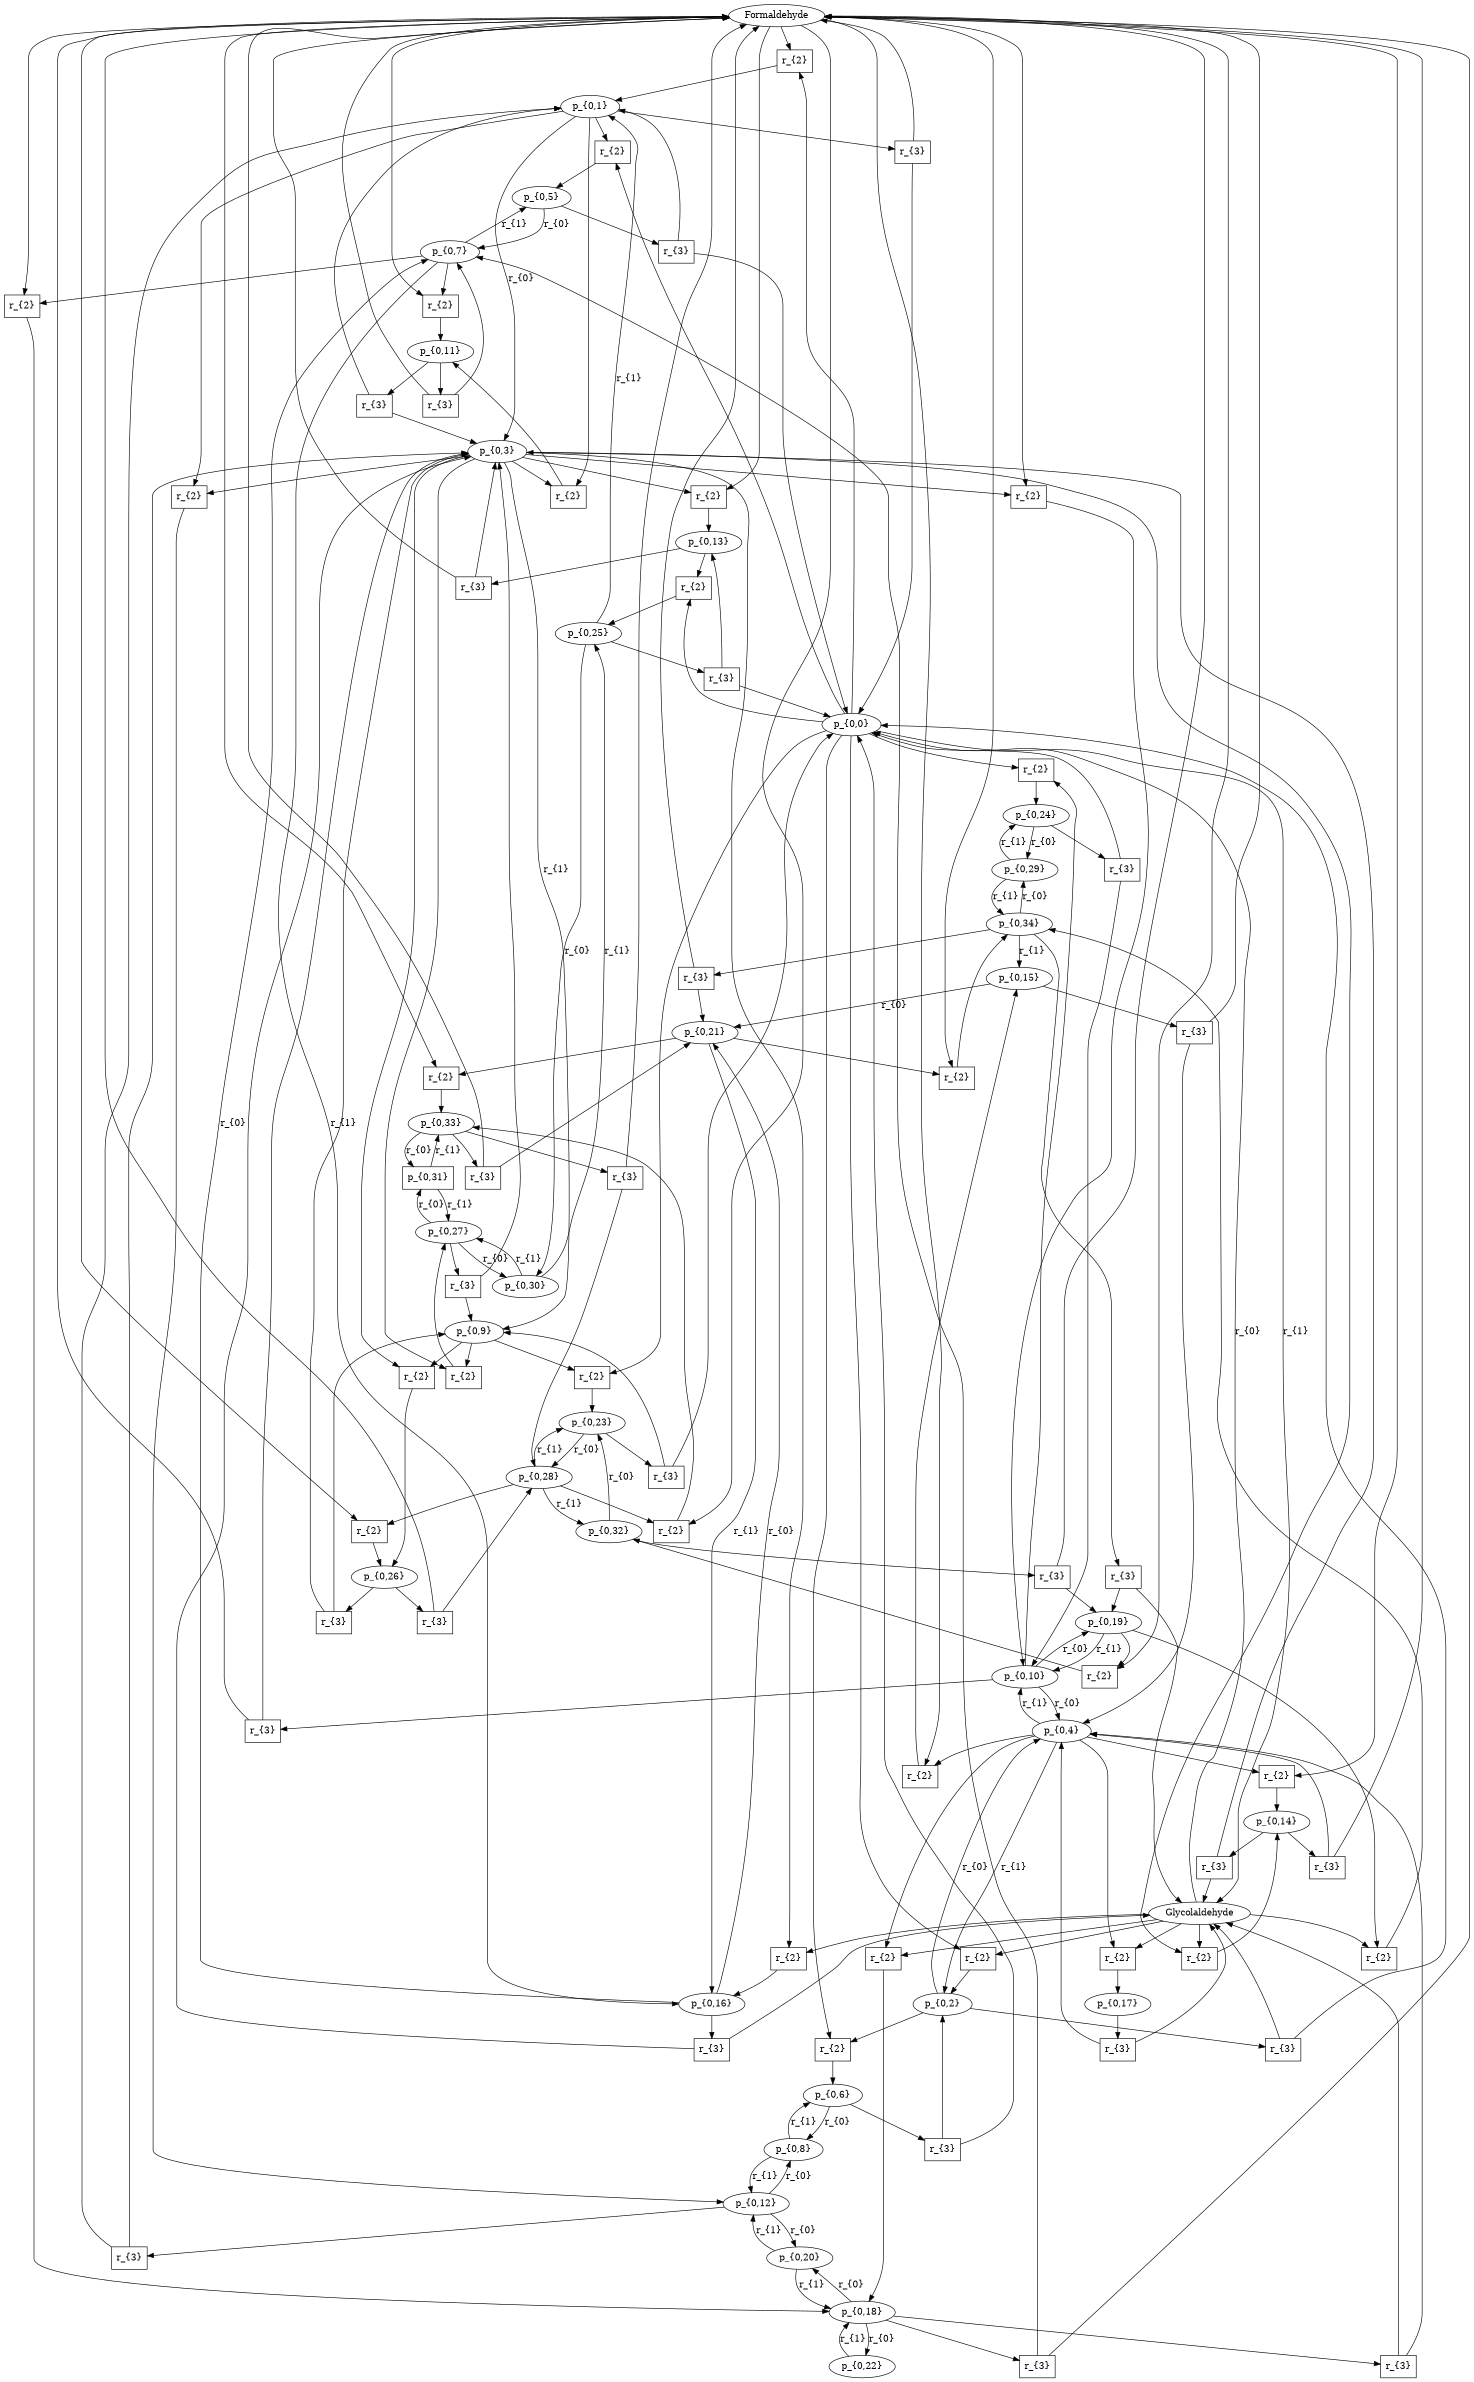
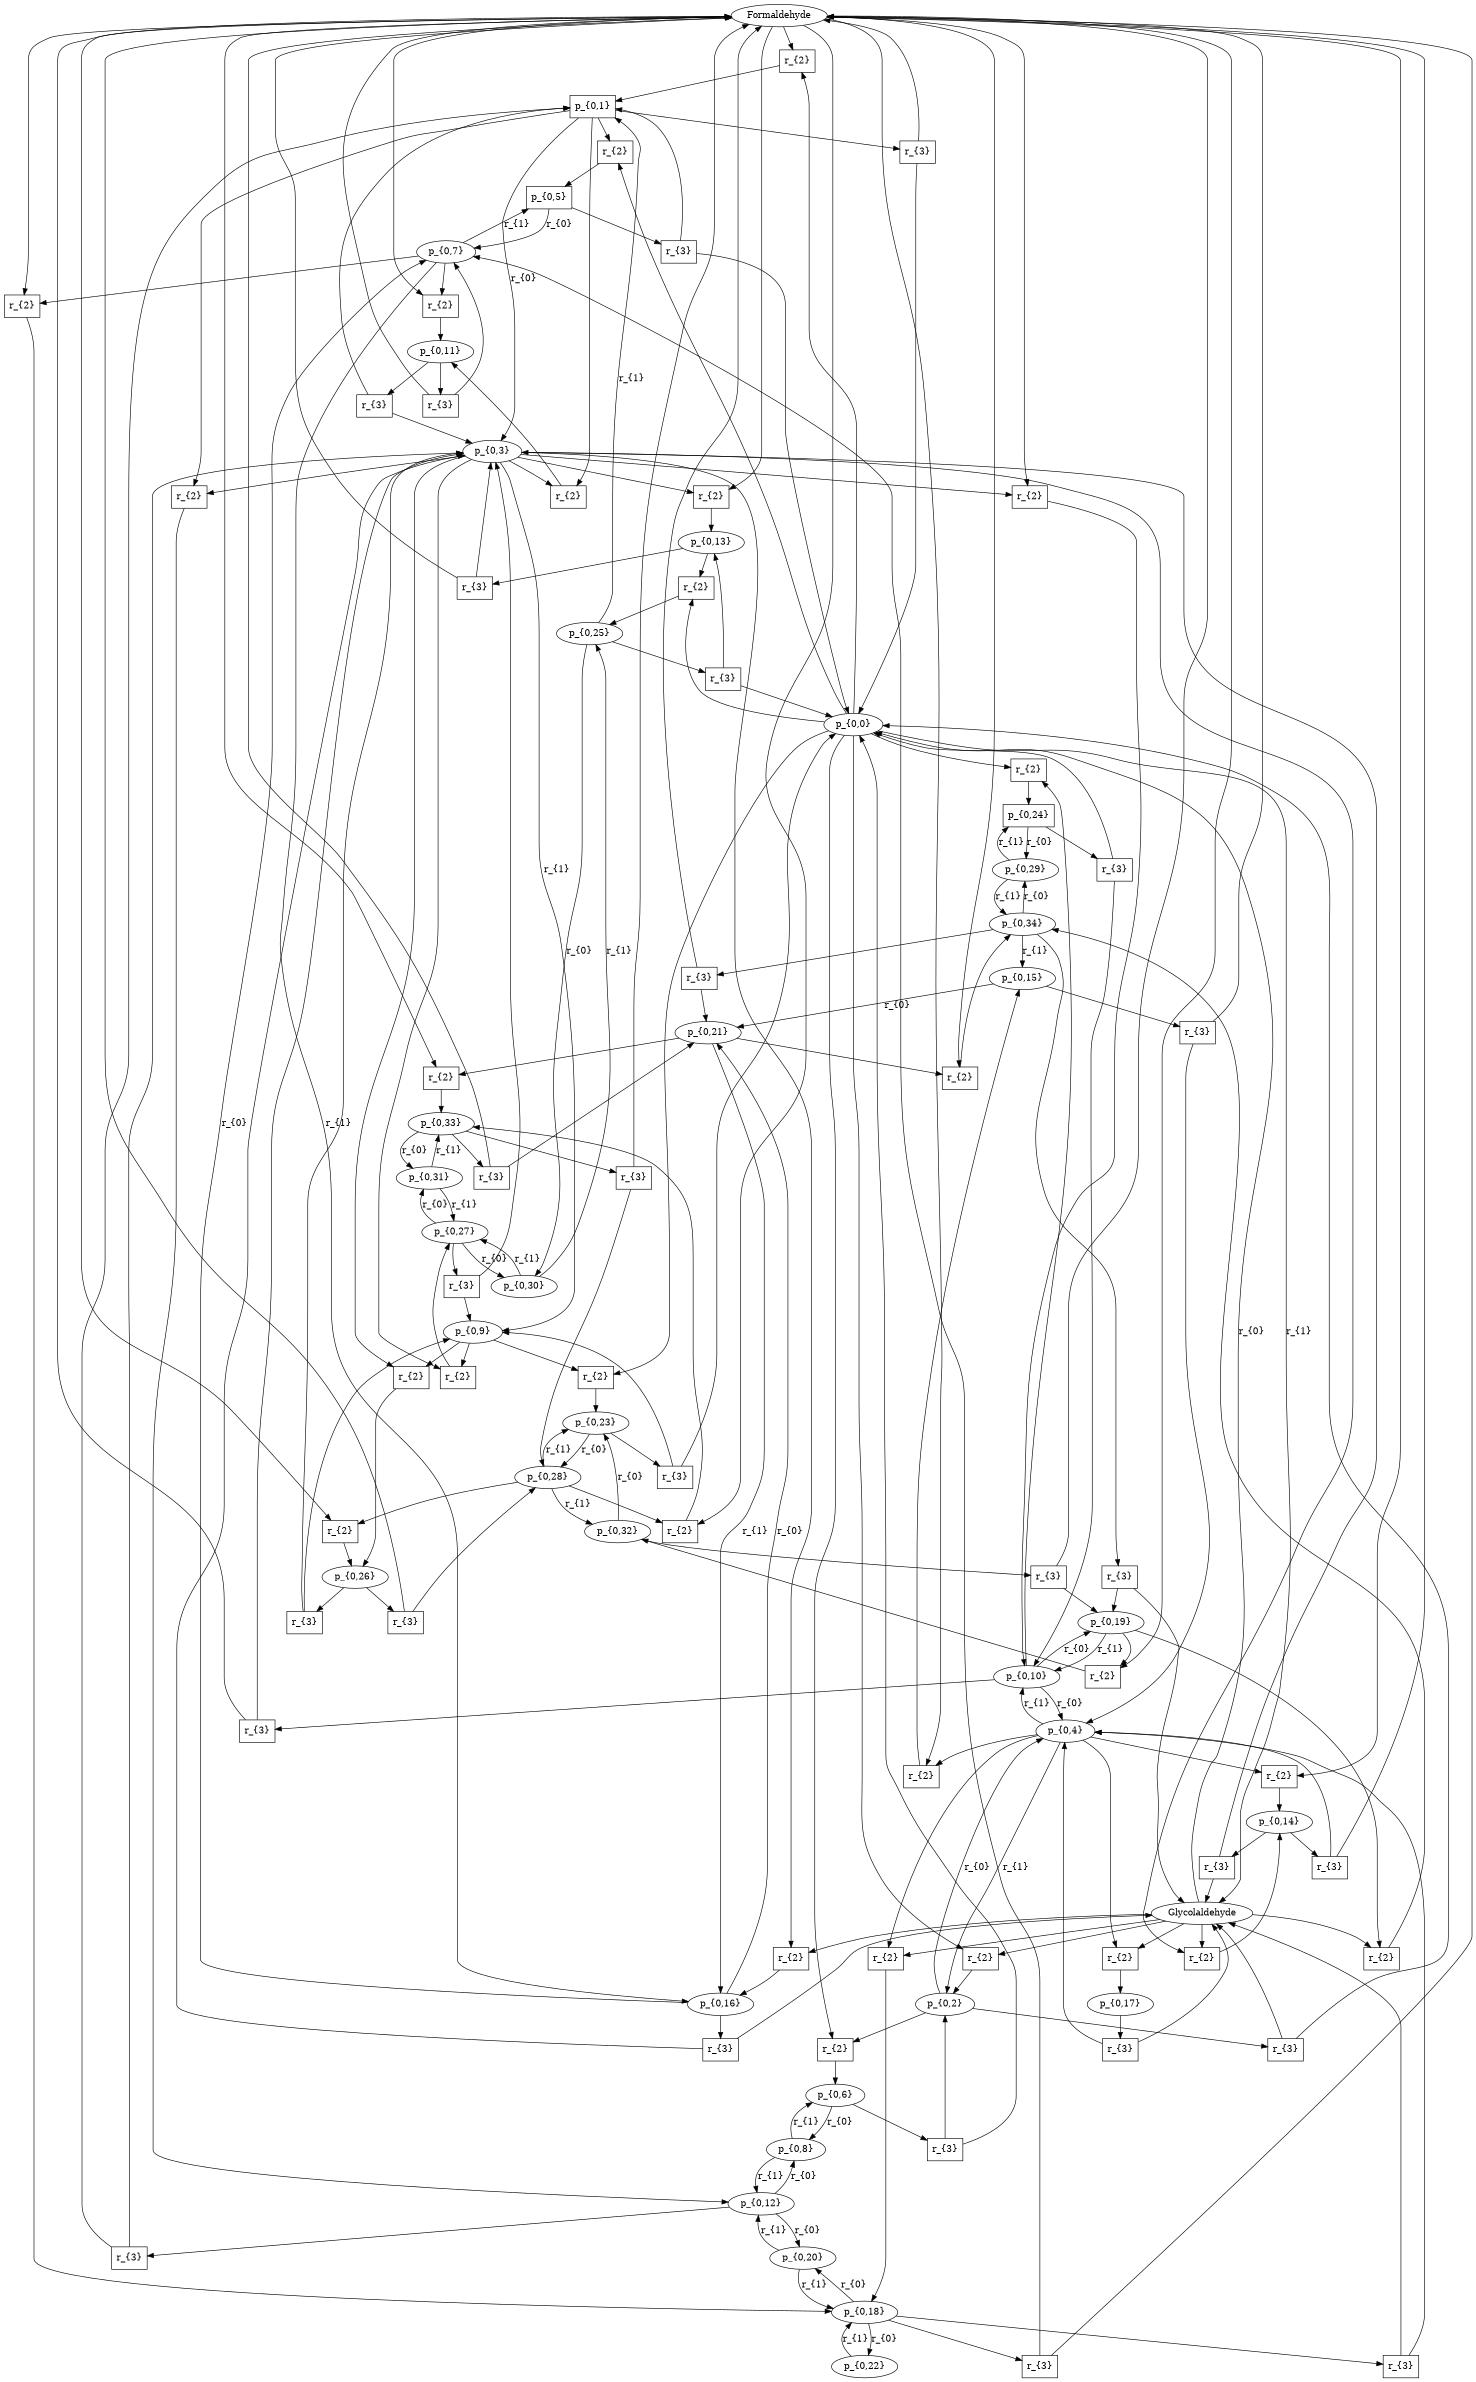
node "p_{0,1}": shape ellipse -> box
node "p_{0,5}": shape ellipse -> box
node "p_{0,24}": shape ellipse -> box
node "p_{0,31}": shape box -> ellipse
